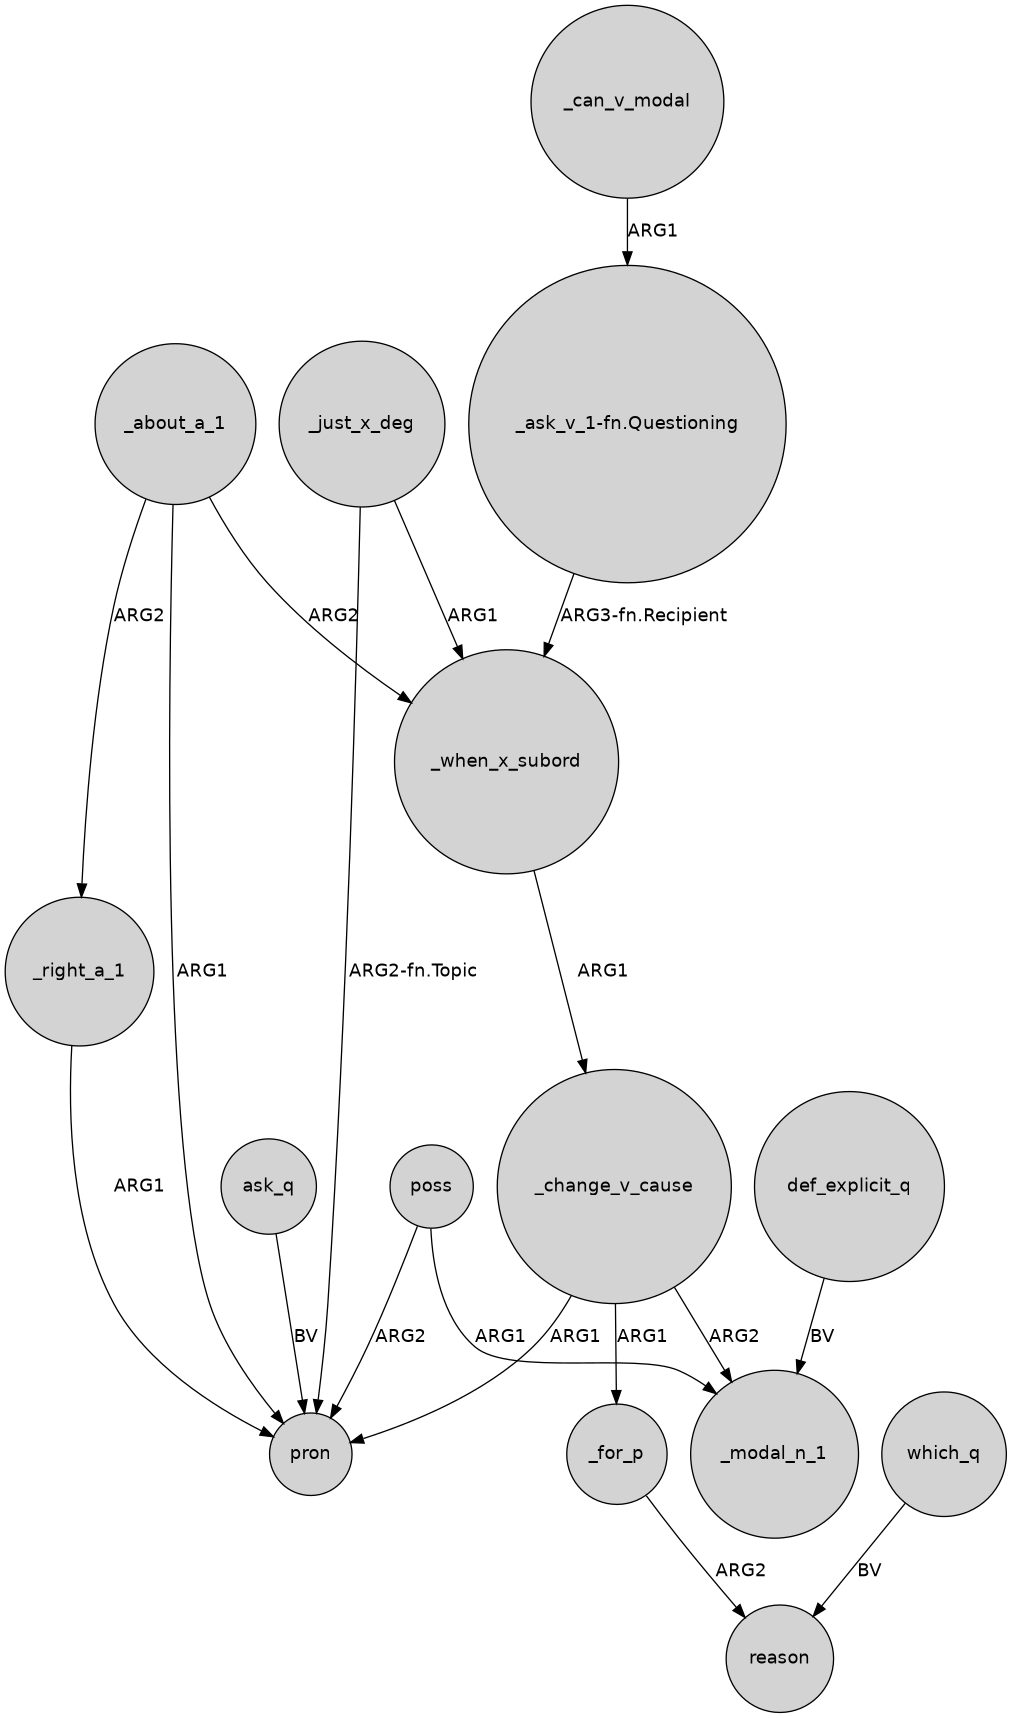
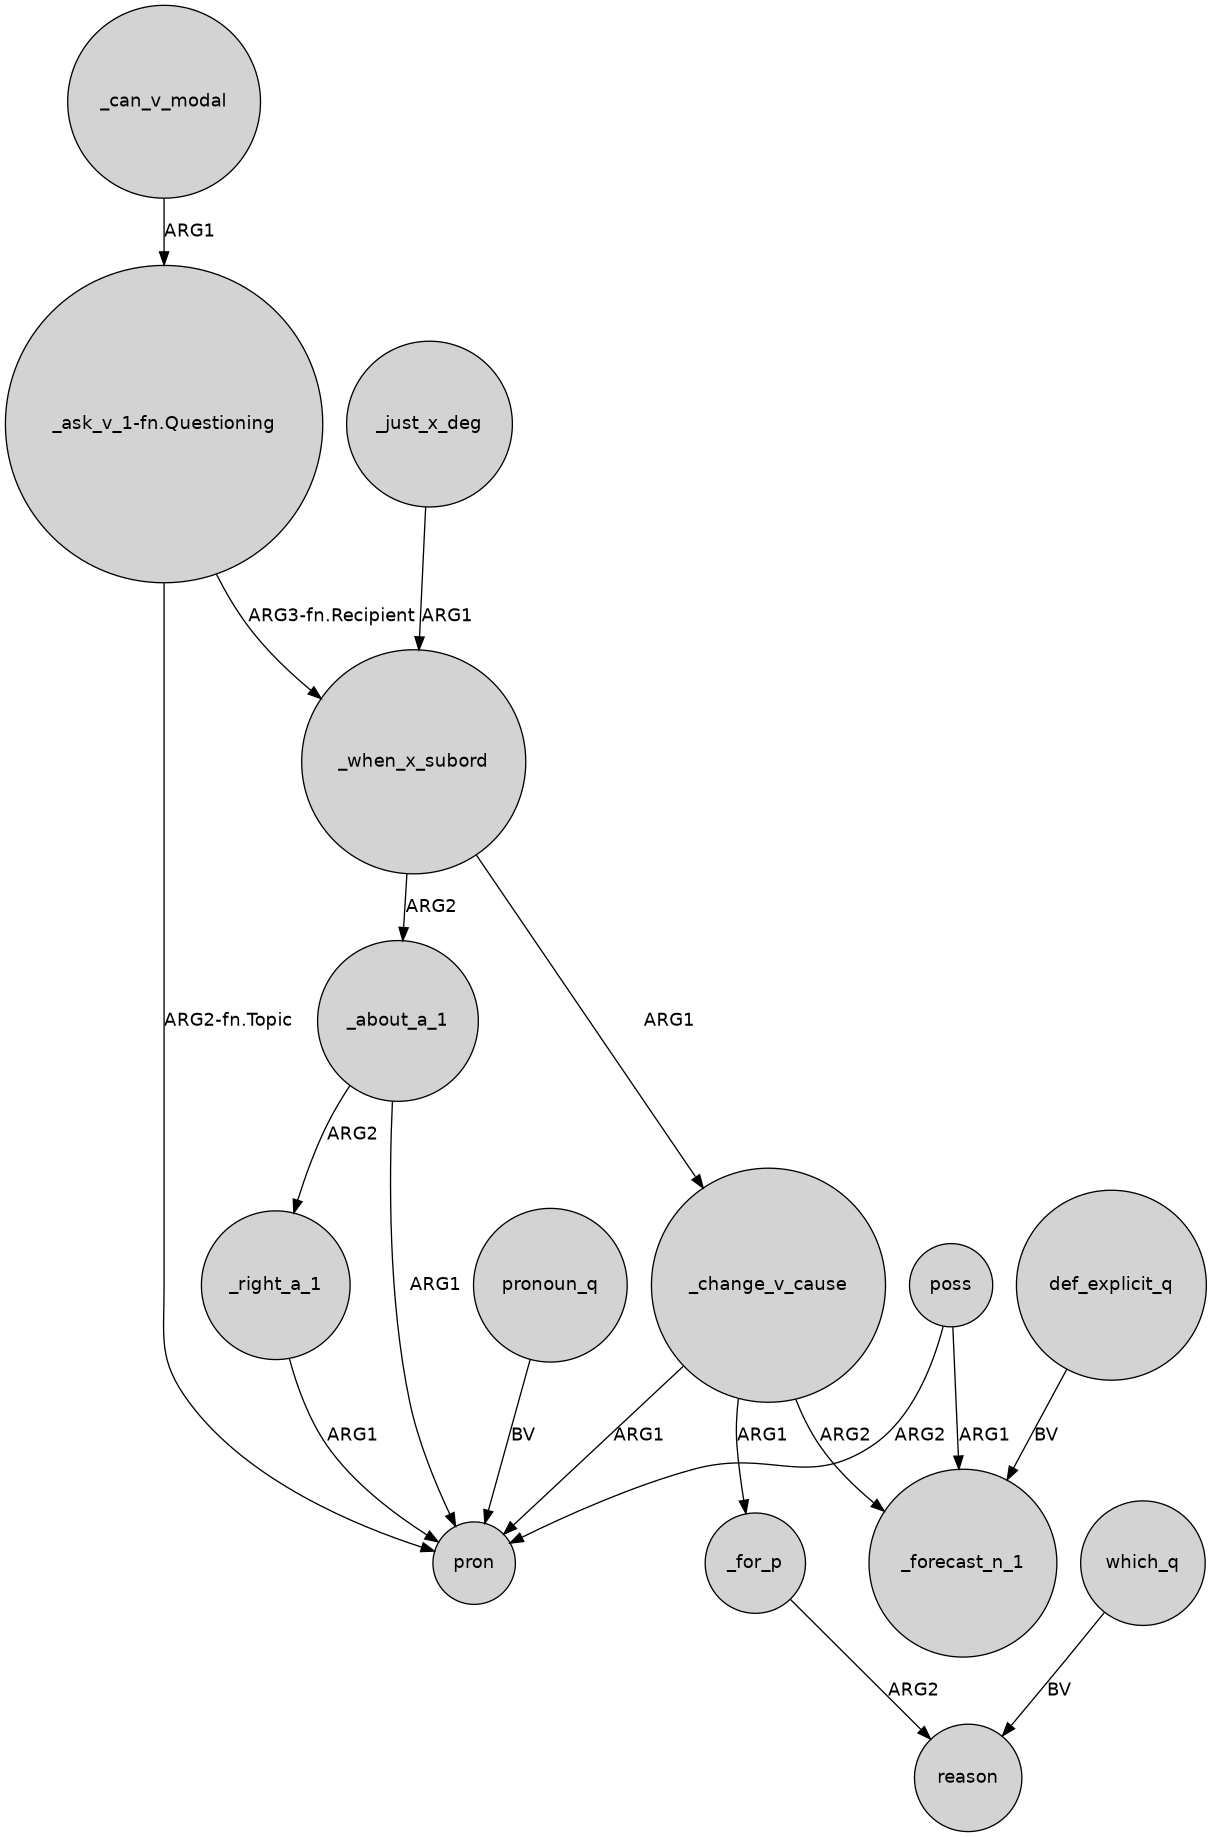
edge "_about_a_1" -> "_when_x_subord": reversed
edge "_just_x_deg" -> "pron": now "_ask_v_1-fn.Questioning" -> "pron"
node "ask_q": label "ask_q" -> "pronoun_q"
node "_modal_n_1": label "_modal_n_1" -> "_forecast_n_1"
